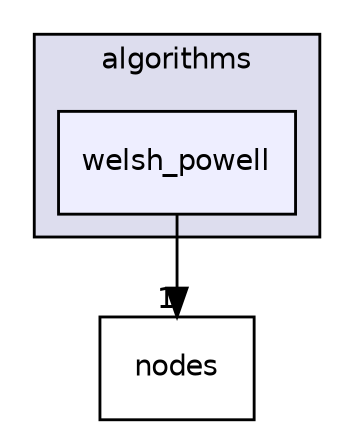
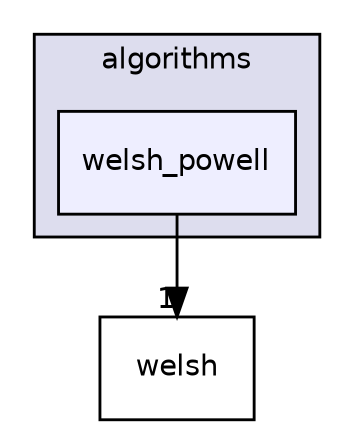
node "nodes": label "nodes" -> "welsh"
